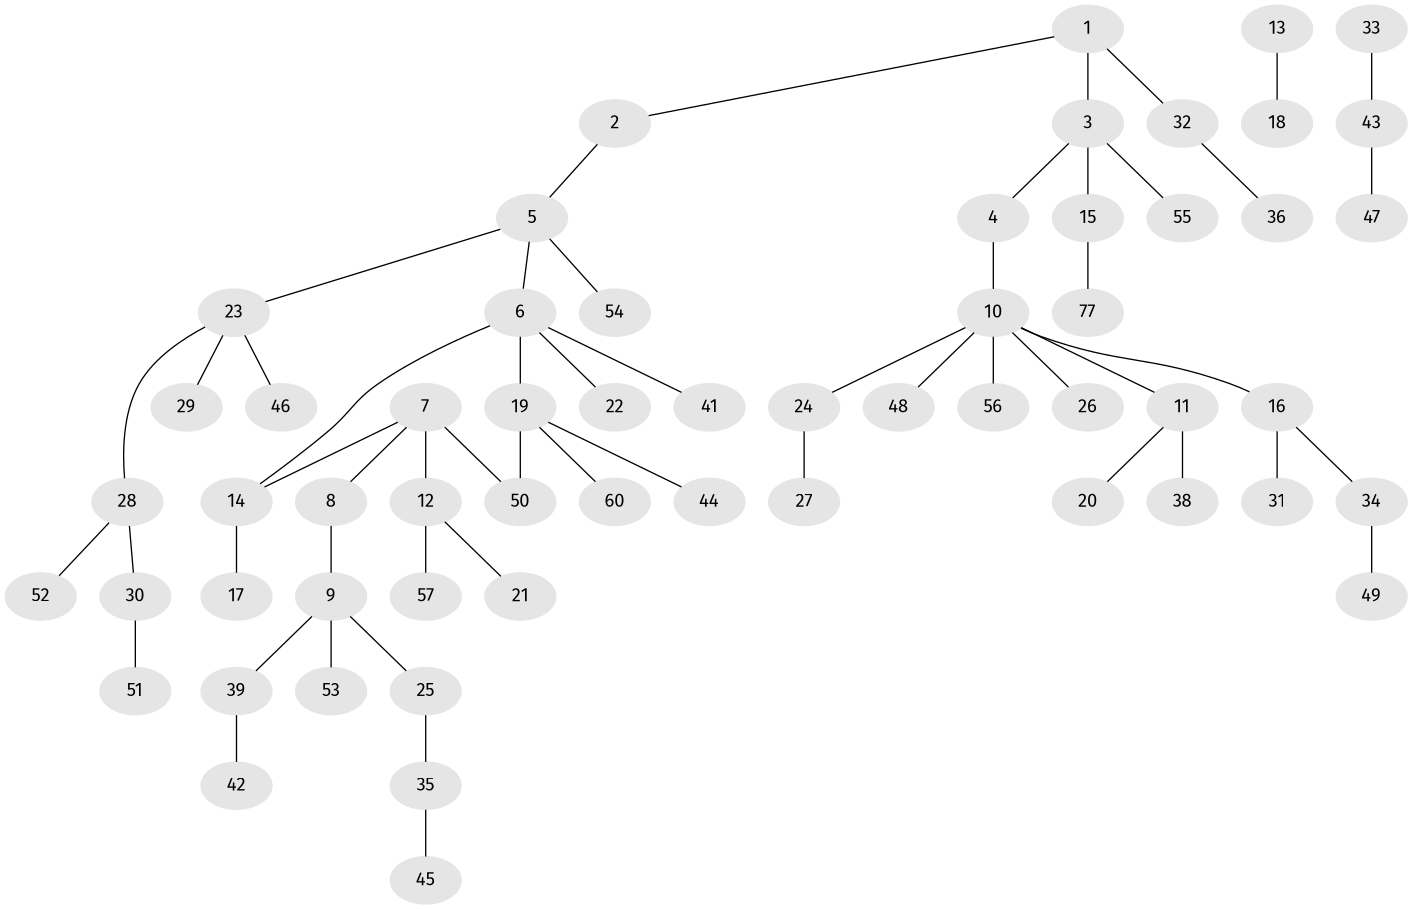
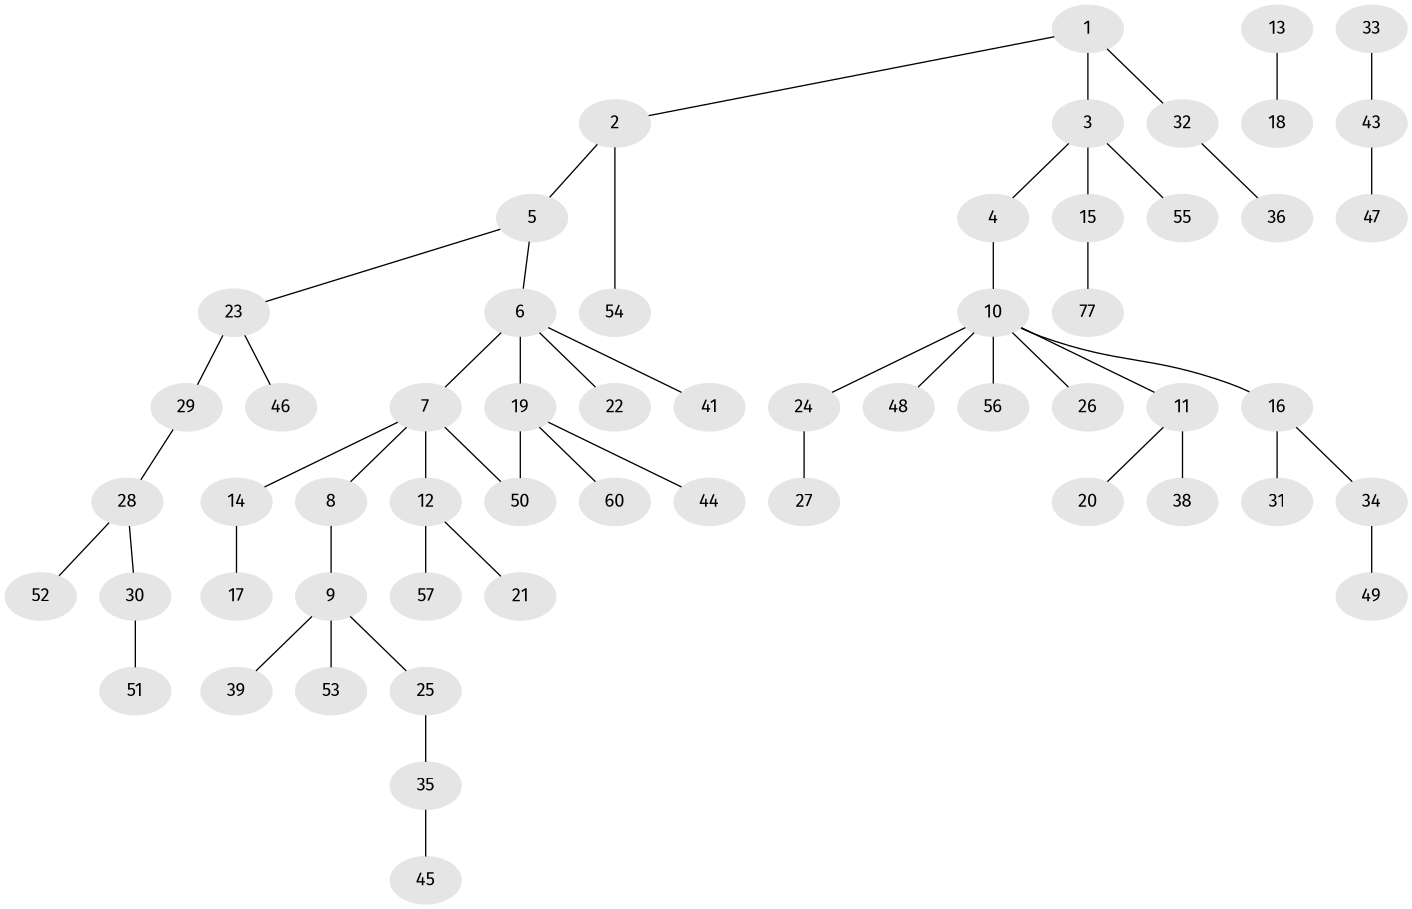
edge "5" -- "54": now "2" -- "54"
edge "23" -- "28": now "29" -- "28"
edge "6" -- "14": now "6" -- "7"
node "42": removed
